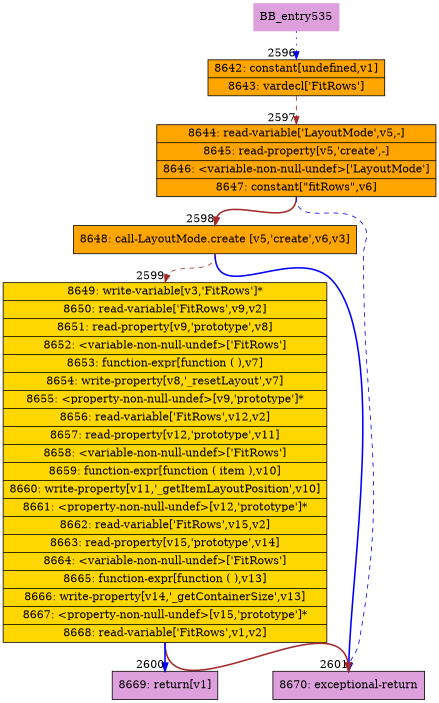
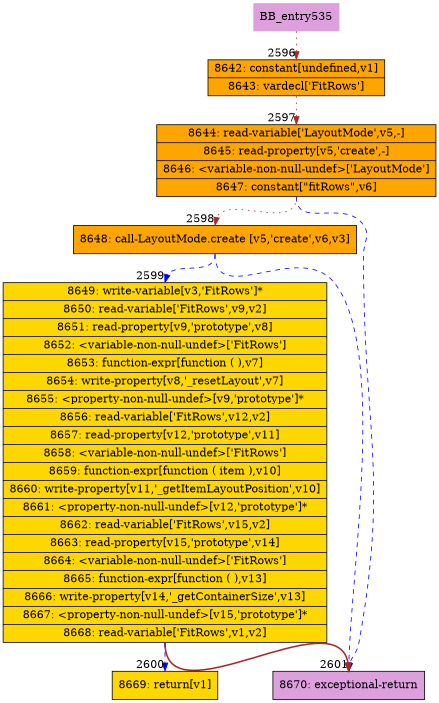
edge "BB_entry535" -> "8642: constant[undefined,v1]": color blue -> brown
edge "8642: constant[undefined,v1]" -> "8644: read-variable['LayoutMode',v5,-]": style dashed -> dotted
edge "8644: read-variable['LayoutMode',v5,-]" -> "8648: call-LayoutMode.create [v5,'create',v6,v3]": style bold -> dotted
edge "8648: call-LayoutMode.create [v5,'create',v6,v3]" -> "8649: write-variable[v3,'FitRows']*": color brown -> blue
edge "8648: call-LayoutMode.create [v5,'create',v6,v3]" -> "8670: exceptional-return": style bold -> dashed
edge "8649: write-variable[v3,'FitRows']*" -> "8669: return[v1]": style bold -> dashed
node "8669: return[v1]": fillcolor plum -> gold
